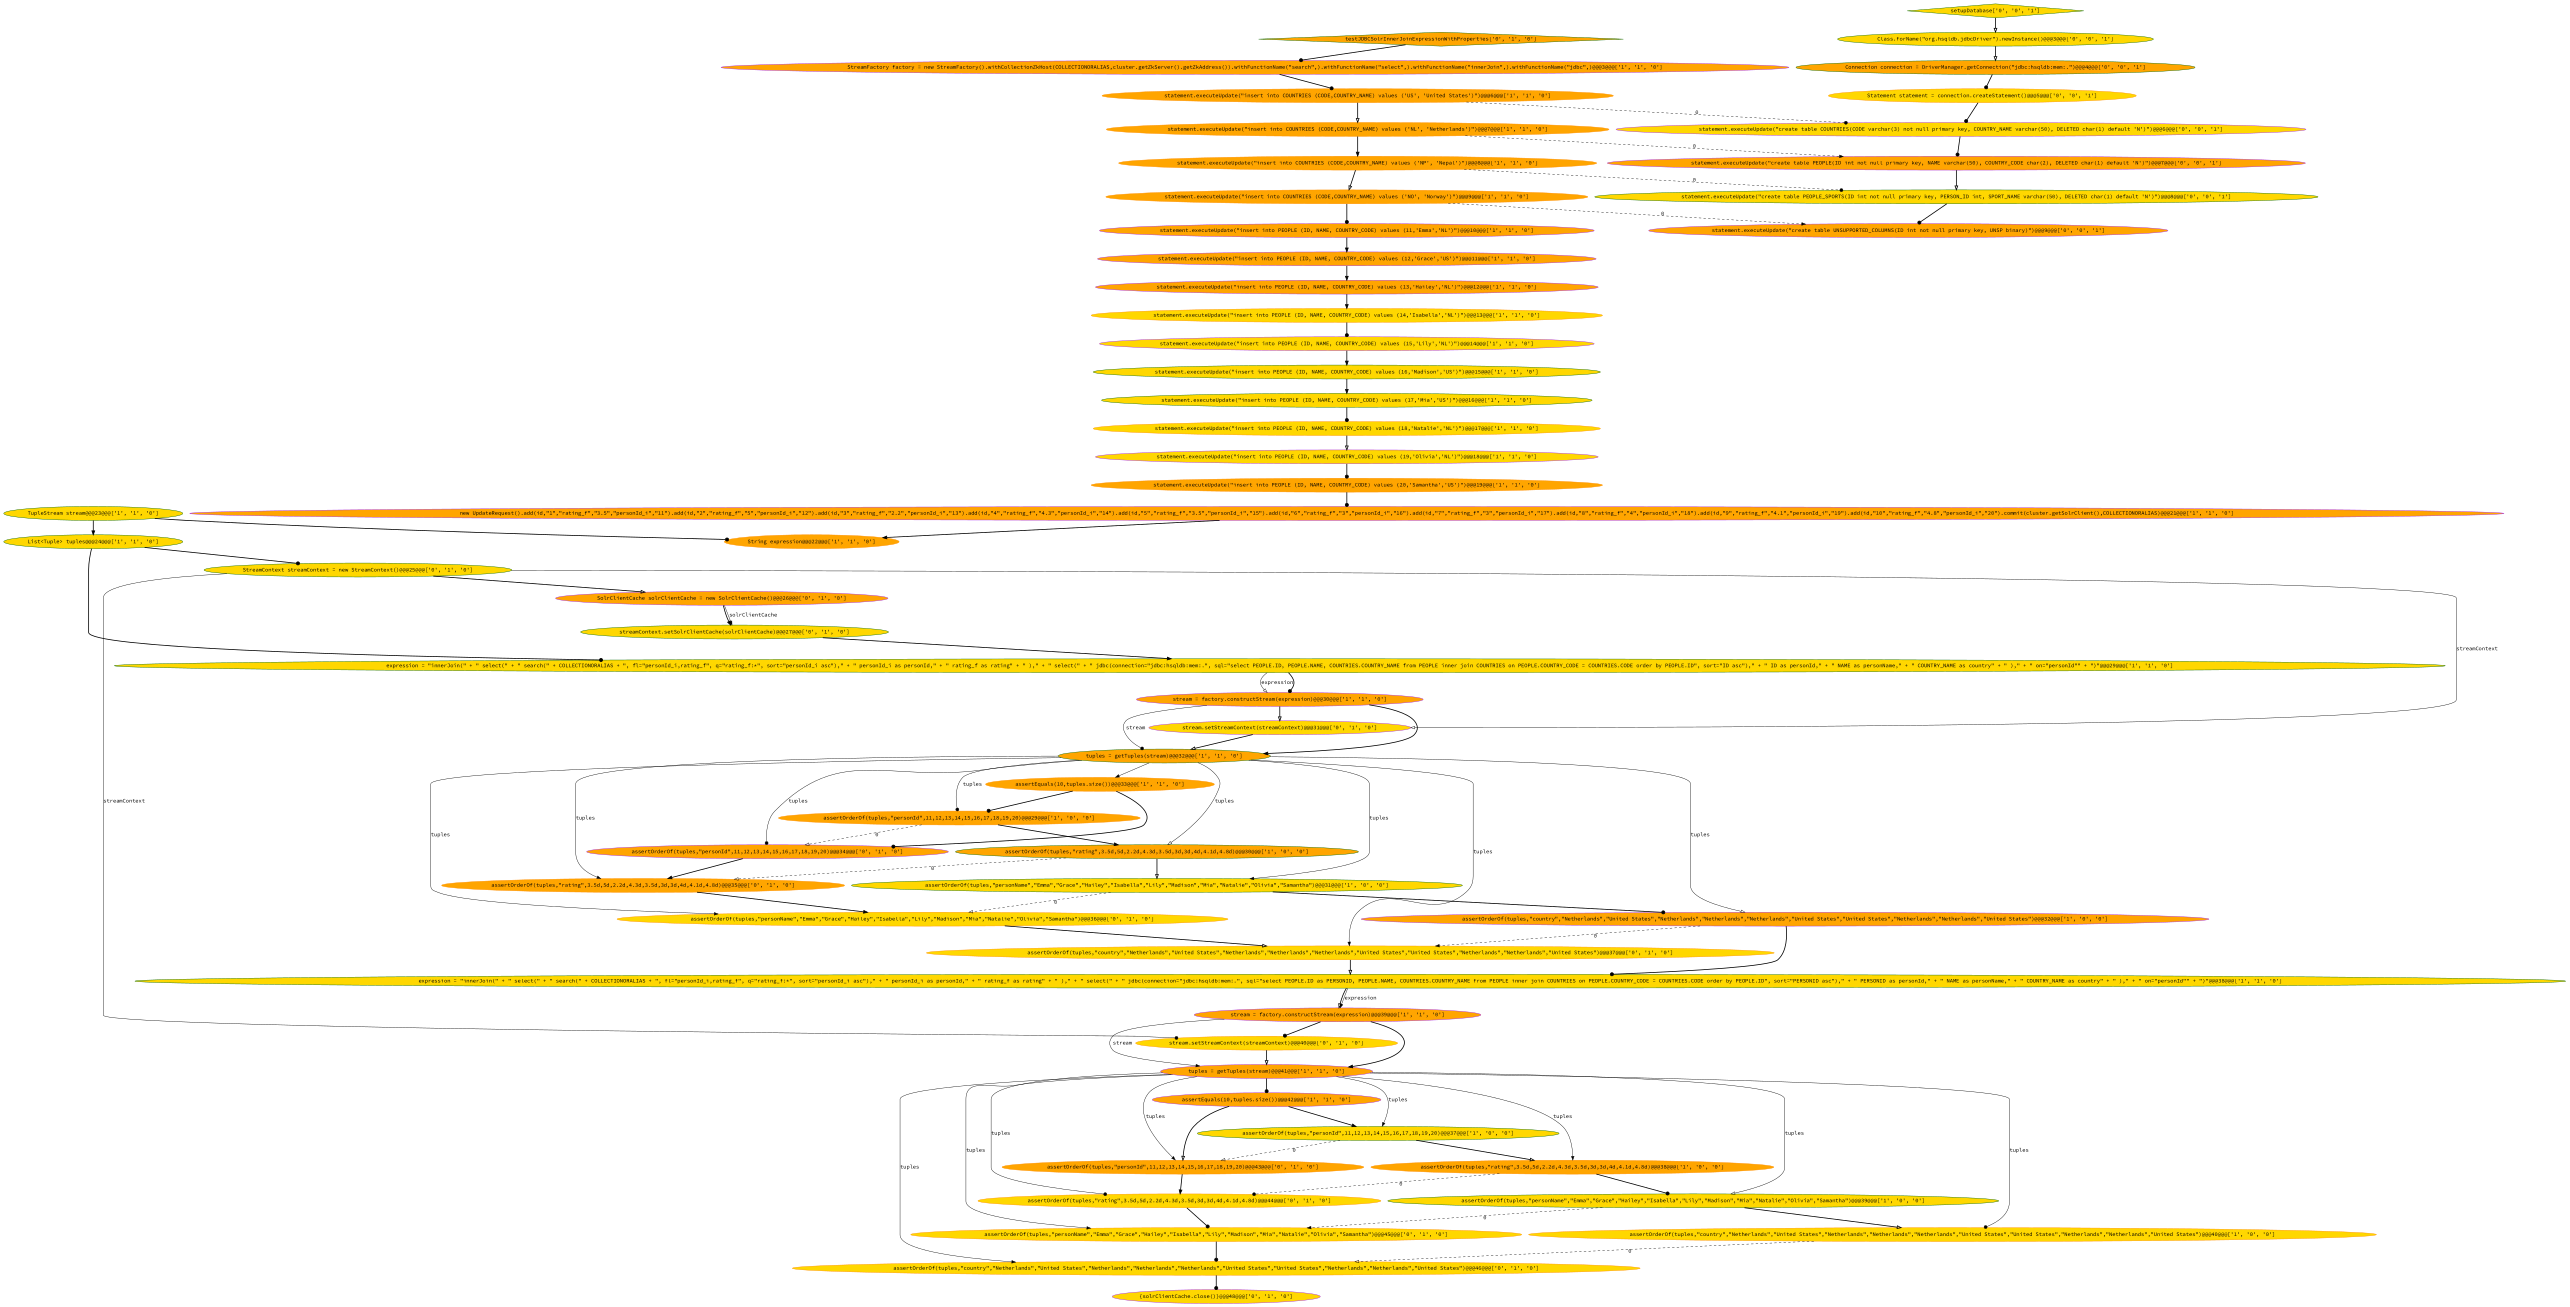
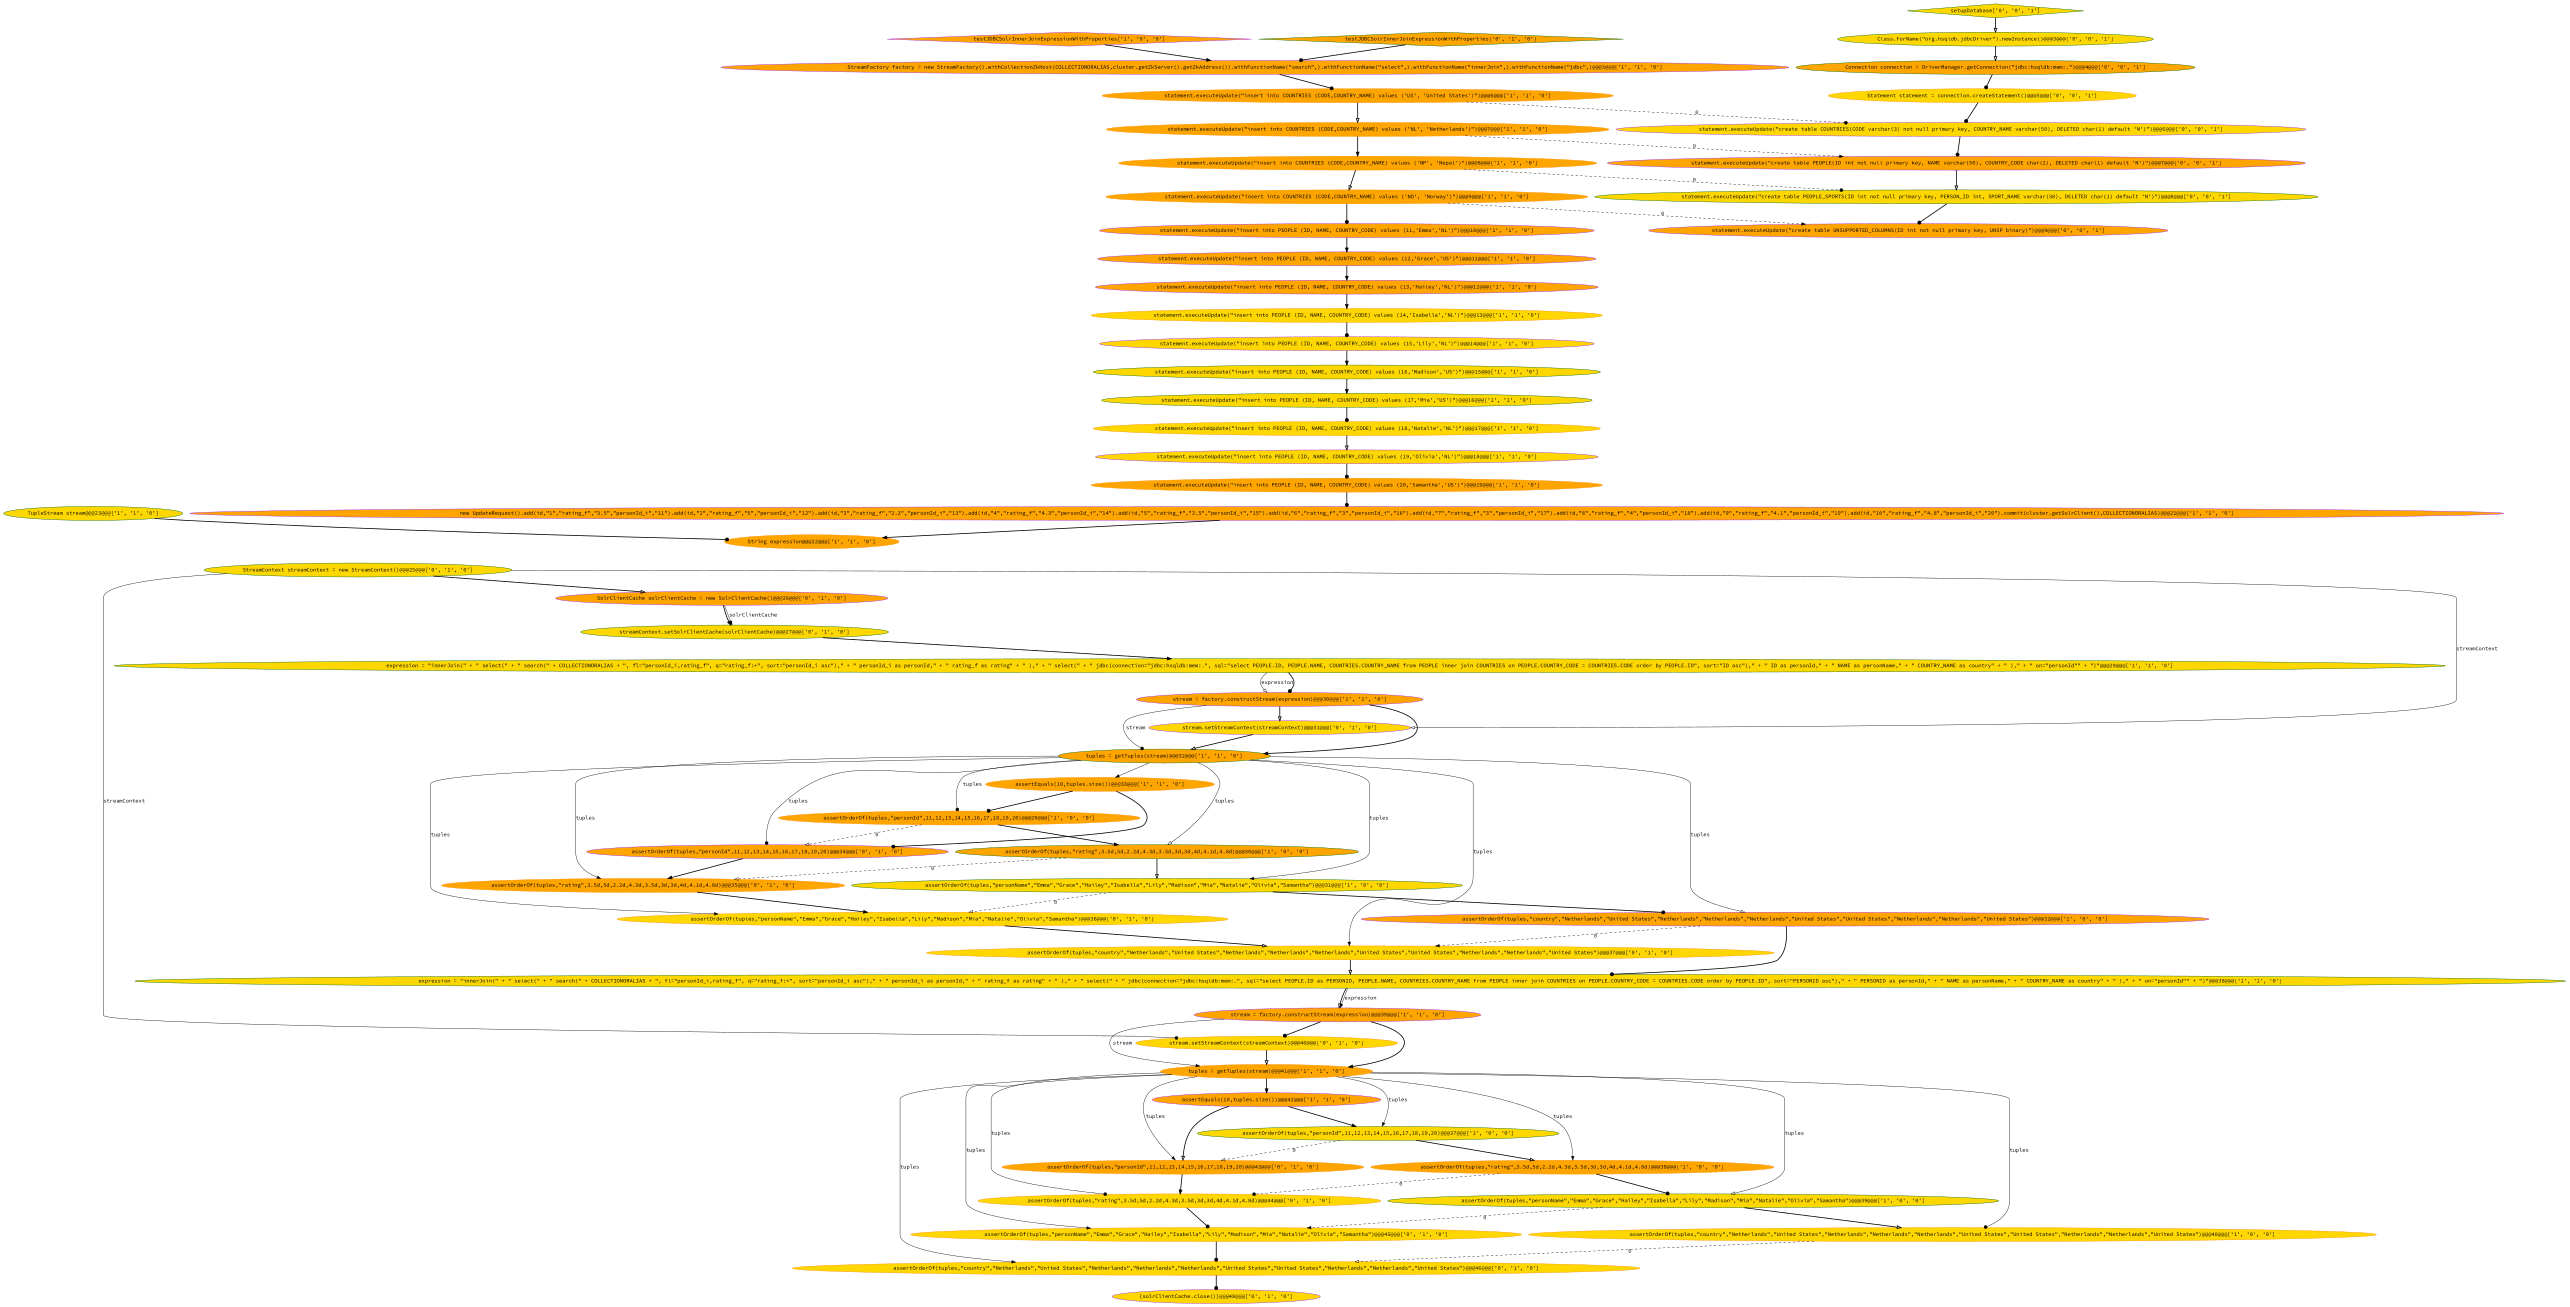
node "testJDBCSolrInnerJoinExpressionWithProperties['1', '0', '0']": added
node "List<Tuple> tuples@@@24@@@['1', '1', '0']": removed
node "tuples = getTuples(stream)@@@41@@@['1', '1', '0']": color purple -> darkorange
edge "tuples = getTuples(stream)@@@41@@@['1', '1', '0']" -> "assertEquals(10,tuples.size())@@@42@@@['1', '1', '0']": arrowhead dot -> normal
